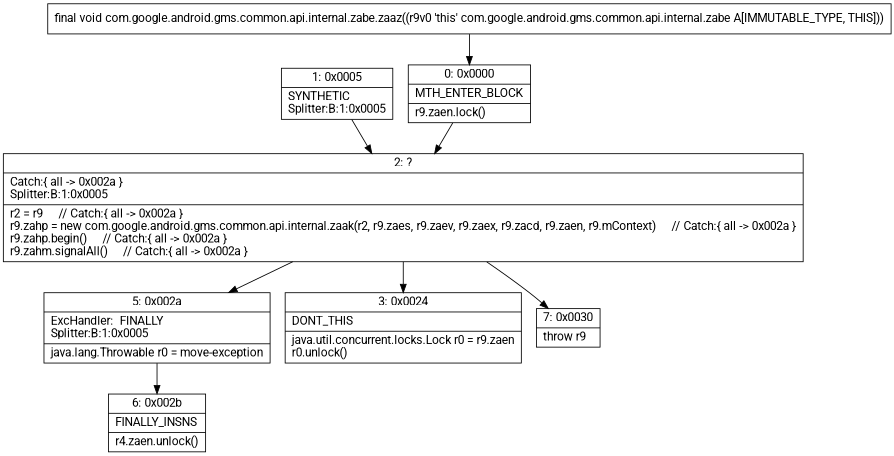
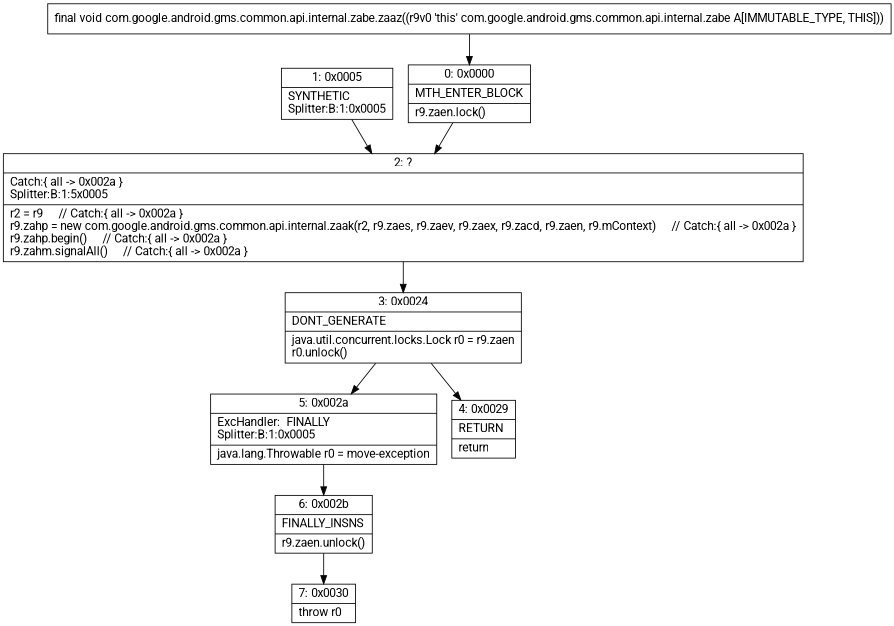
node "2: ?": text "Splitter:B:1:0x0005" -> "Splitter:B:1:5x0005"
edge "2: ?" -> "5: 0x002a": now "3: 0x0024" -> "5: 0x002a"
edge "2: ?" -> "7: 0x0030": now "6: 0x002b" -> "7: 0x0030"
node "3: 0x0024": text "DONT_THIS" -> "DONT_GENERATE"
node "7: 0x0030": text "throw r9" -> "throw r0"
node "4: 0x0029": added
node "6: 0x002b": text "r4.zaen.unlock()" -> "r9.zaen.unlock()"
